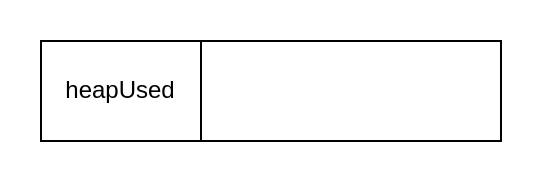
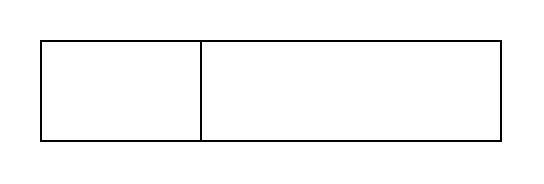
node "heapUsed": removed
